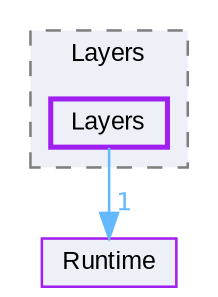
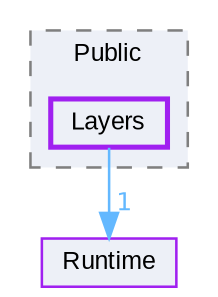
cluster "Layers": label "Layers" -> "Public"
